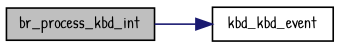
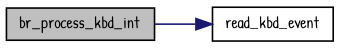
node "kbd_kbd_event": label "kbd_kbd_event" -> "read_kbd_event"
